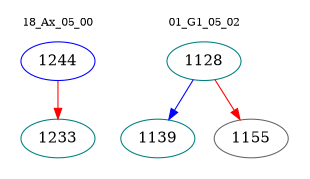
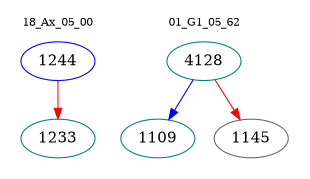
cluster "01_G1_05_02": label "01_G1_05_02" -> "01_G1_05_62"
node "1128": label "1128" -> "4128"
node "1139": label "1139" -> "1109"
node "1155": label "1155" -> "1145"
